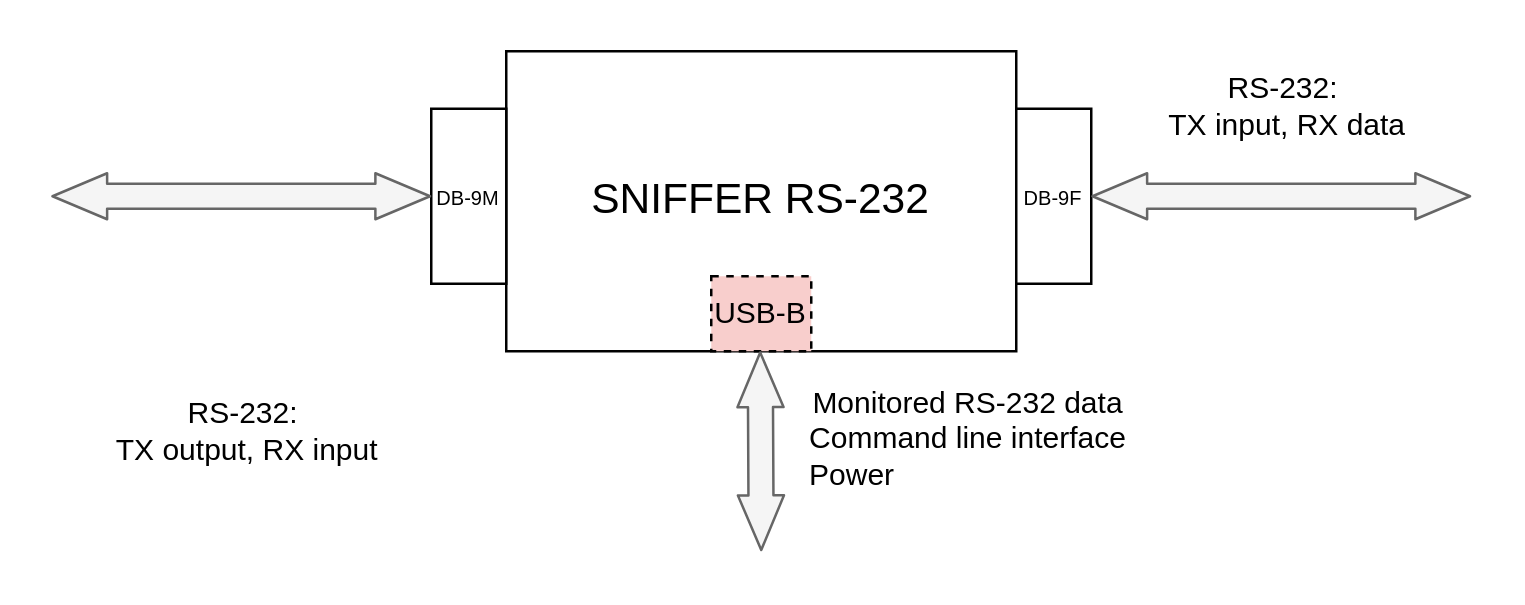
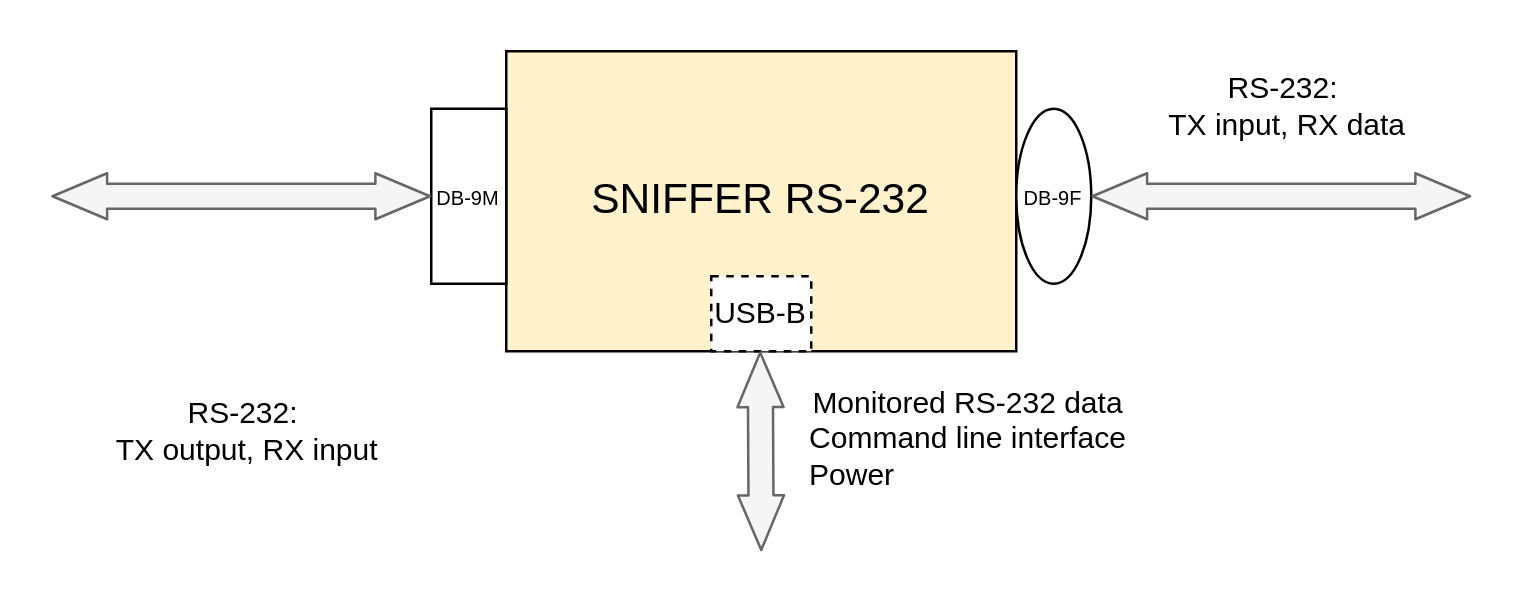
node "DB-9F": shape rectangle -> ellipse
node "SNIFFER RS-232": fillcolor #ffffff -> #fff2cc
node "USB-B": fillcolor #f8cecc -> #ffffff
